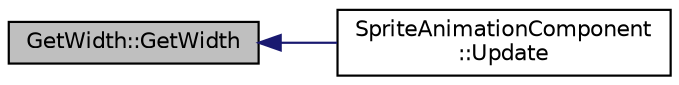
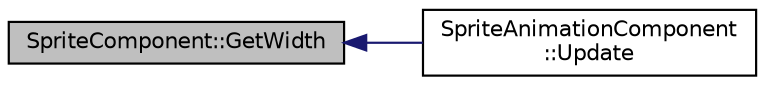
node "GetWidth::GetWidth": label "GetWidth::GetWidth" -> "SpriteComponent::GetWidth"
